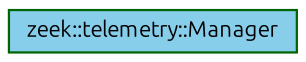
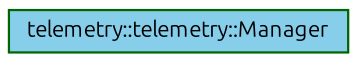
node "zeek::telemetry::Manager": label "zeek::telemetry::Manager" -> "telemetry::telemetry::Manager"
